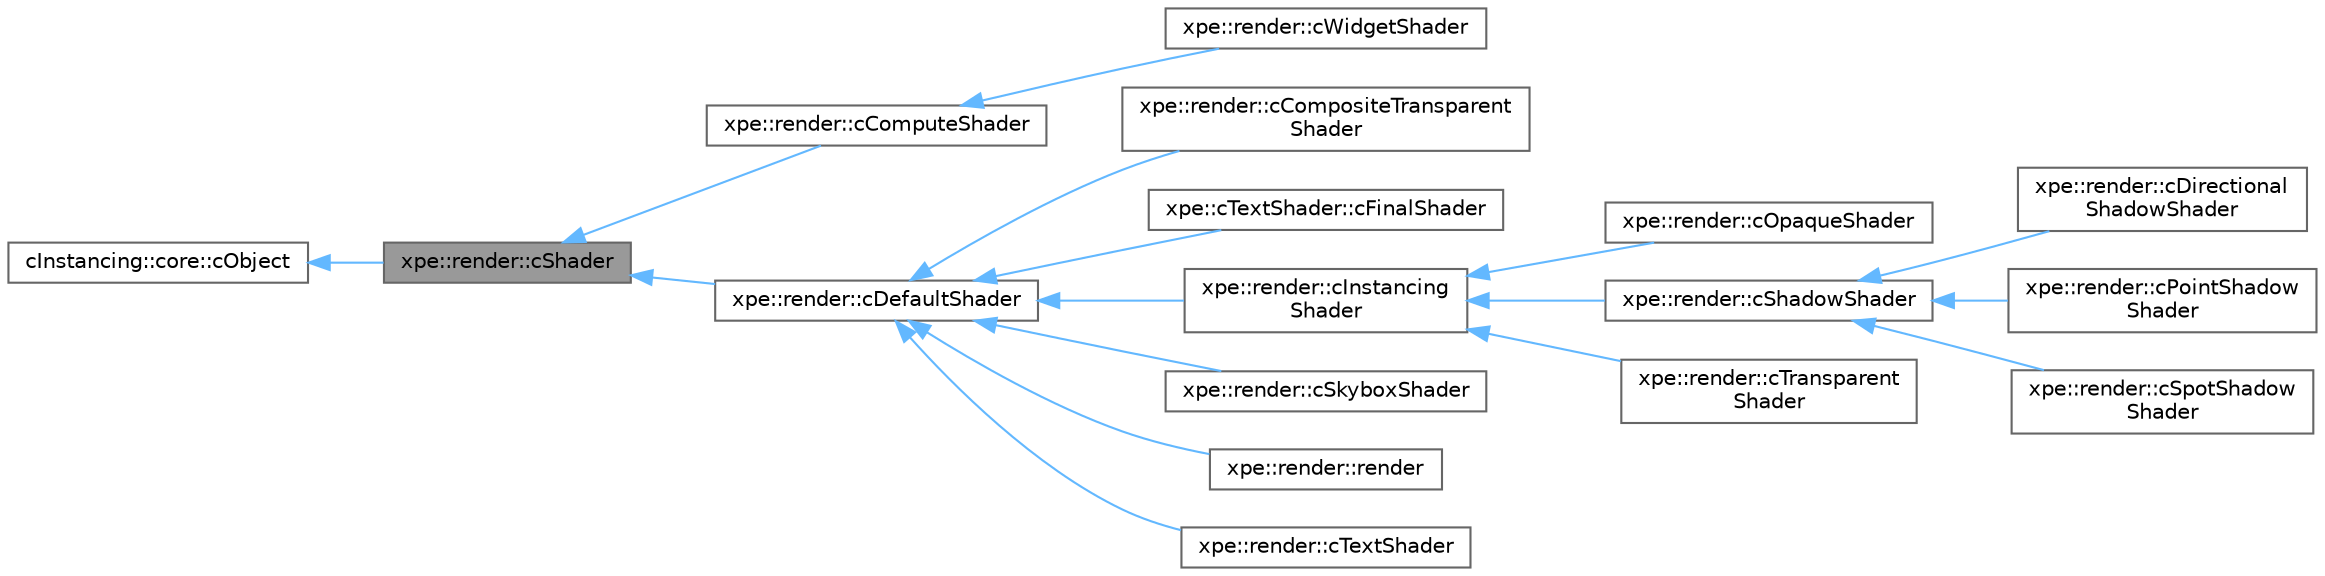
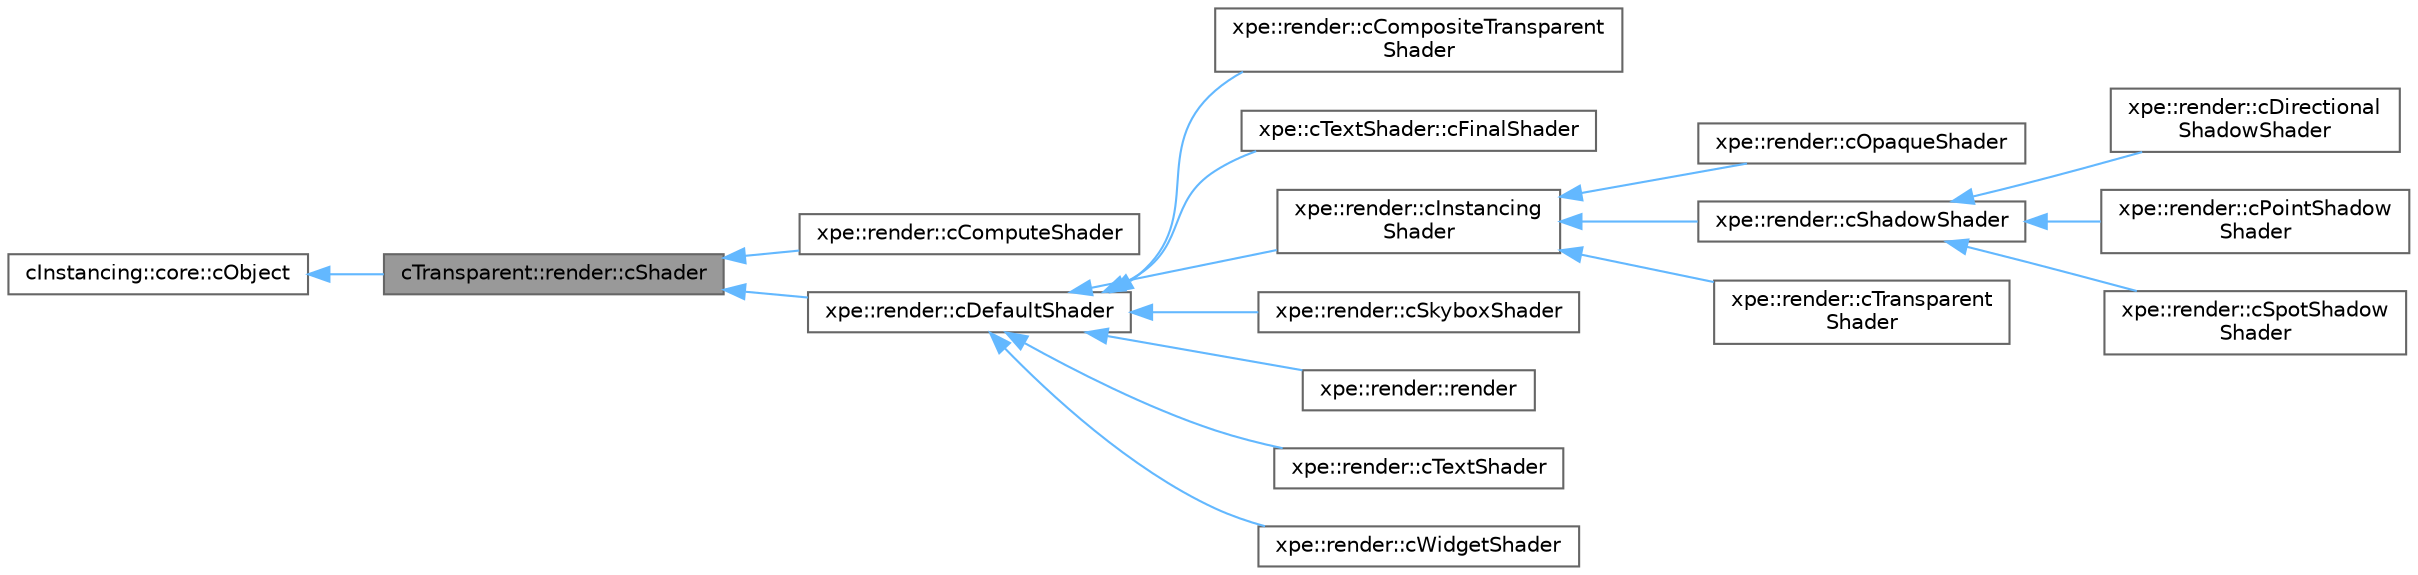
edge "xpe::render::cWidgetShader" -> "xpe::render::cComputeShader": now "xpe::render::cWidgetShader" -> "xpe::render::cDefaultShader"
node "xpe::render::cShader": label "xpe::render::cShader" -> "cTransparent::render::cShader"
